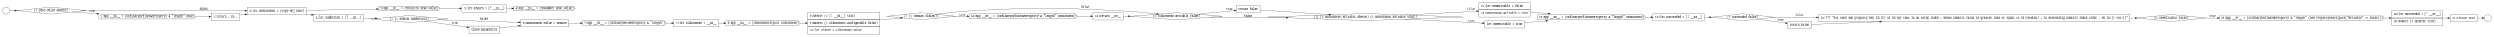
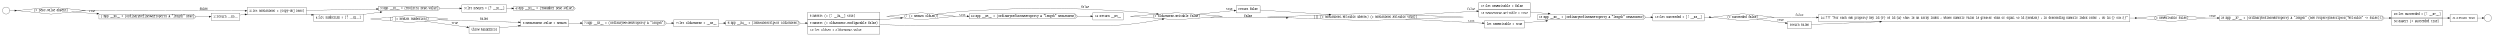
edge "12:return __x5__" -> "(= oldLenDesc.Writable false)": now "8:assert (= [! __x4__] true)" -> "(= oldLenDesc.Writable false)"
edge "4:let numberLen = [? __x2__]" -> "(! (= newLen numberLen))": now "4:let numberLen = [? __x2__]" -> "3:app __x1__ = (ToUint32 Desc.Value)"
node "29:let succeeded = [! __x7__]": text "30:assert (= greater true)" -> "30:assert (= succeeded true)"
